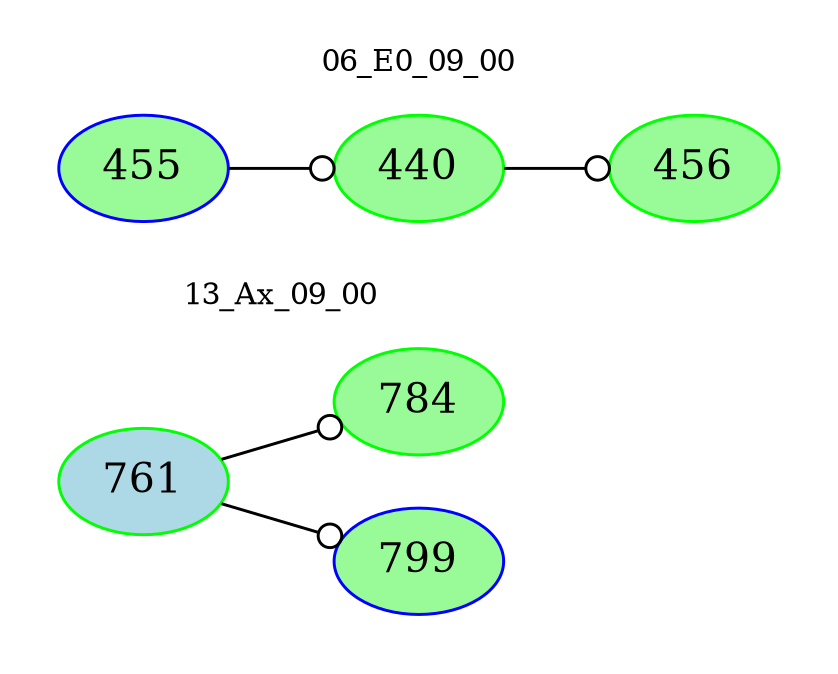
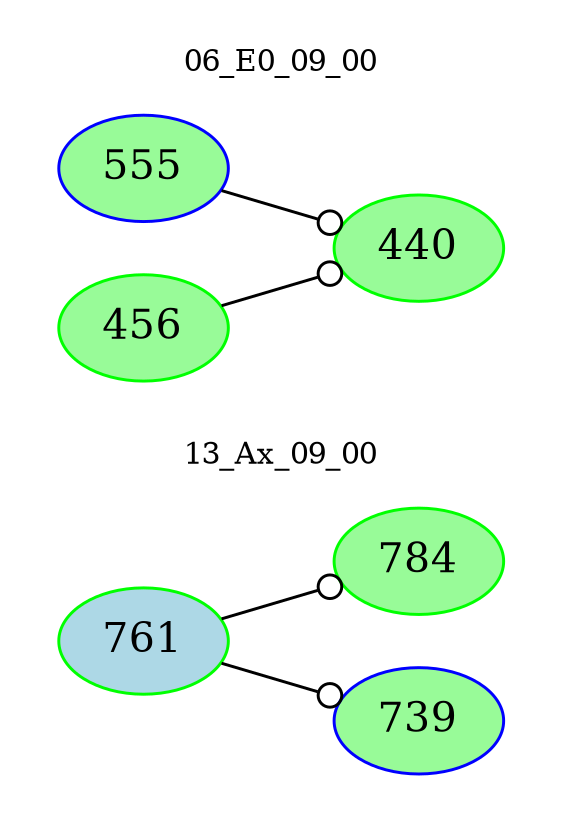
node "455": label "455" -> "555"
edge "440" -> "456": reversed
node "799": label "799" -> "739"
